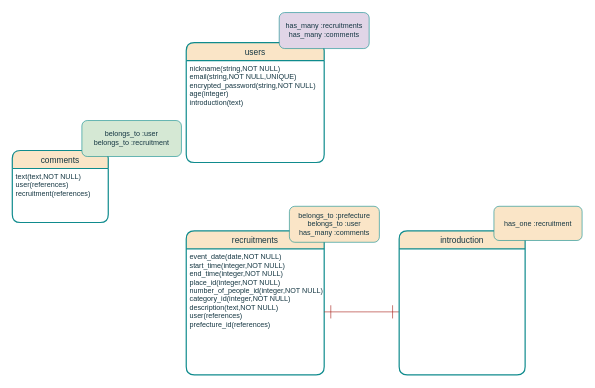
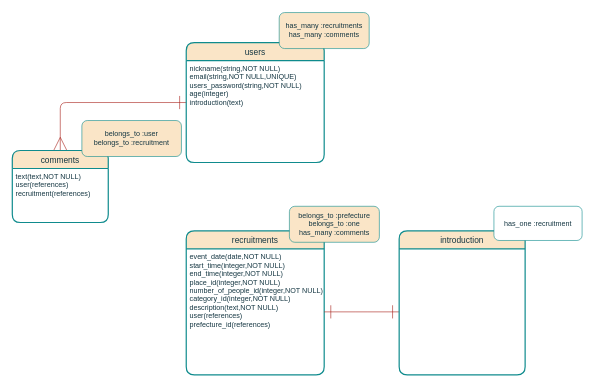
node "has_many :recruitments has_many :comments": fillcolor #e1d5e7 -> #fae5c7
node "nickname(string,NOT NULL) email(string,NOT NULL,UNIQUE) encrypted_password(string,NOT NULL) age(integer) introduction(text)": label "nickname(string,NOT NULL) email(string,NOT NULL,UNIQUE) encrypted_password(string,NOT NULL) age(integer) introduction(text)" -> "nickname(string,NOT NULL) email(string,NOT NULL,UNIQUE) users_password(string,NOT NULL) age(integer) introduction(text)"
edge "users" -- "comments": added
node "belongs_to :user belongs_to :recruitment": fillcolor #d5e8d4 -> #fae5c7
node "has_one :recruitment": fillcolor #fae5c7 -> #ffffff
node "belongs_to :prefecture belongs_to :user has_many :comments": label "belongs_to :prefecture belongs_to :user has_many :comments" -> "belongs_to :prefecture belongs_to :one has_many :comments"
